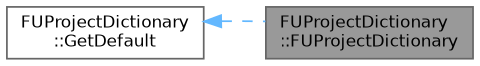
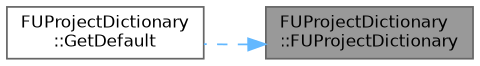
edge "FUProjectDictionary ::FUProjectDictionary" -> "FUProjectDictionary ::GetDefault": reversed
